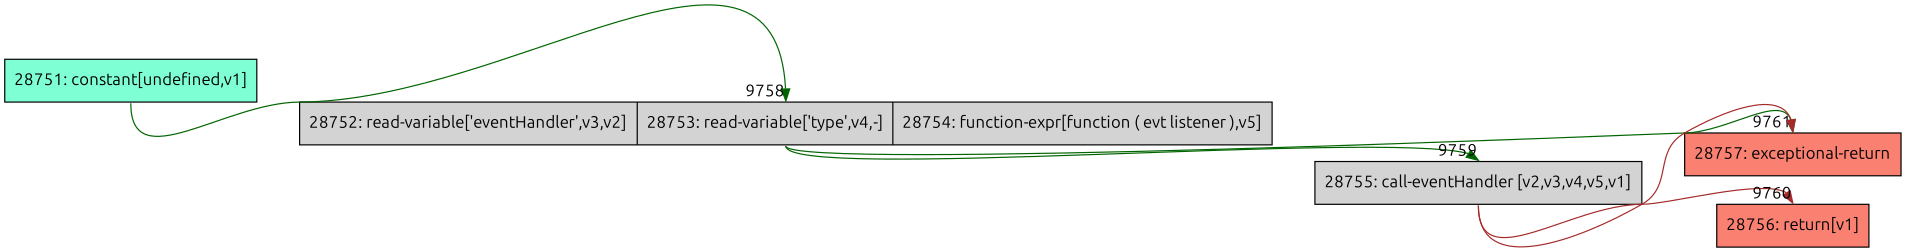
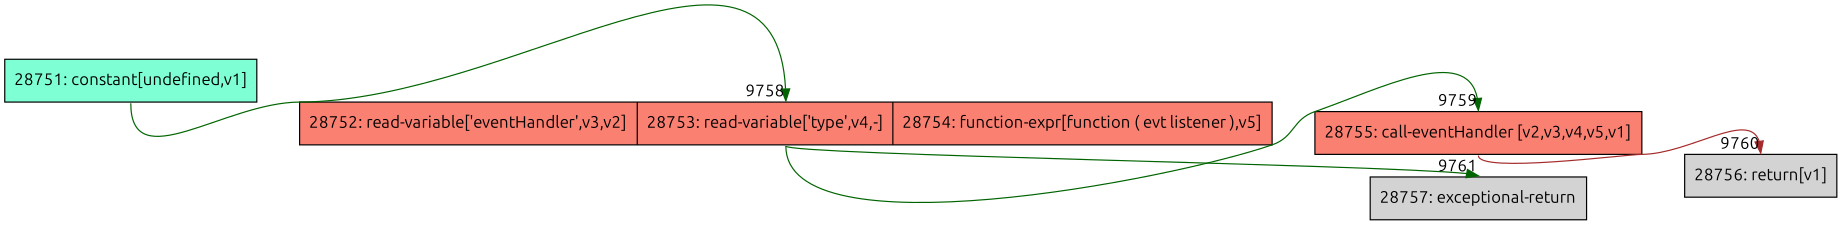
node "28752: read-variable['eventHandler',v3,v2]": fillcolor lightgrey -> salmon
node "28757: exceptional-return": fillcolor salmon -> lightgrey
node "28755: call-eventHandler [v2,v3,v4,v5,v1]": fillcolor lightgrey -> salmon
edge "28755: call-eventHandler [v2,v3,v4,v5,v1]" -> "28757: exceptional-return": removed
node "28756: return[v1]": fillcolor salmon -> lightgrey
